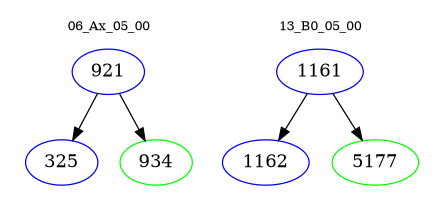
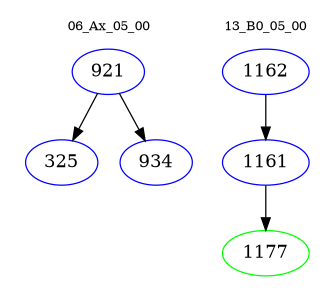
edge "1161" -> "1162": reversed
node "934": color green -> blue
node "5177": label "5177" -> "1177"
